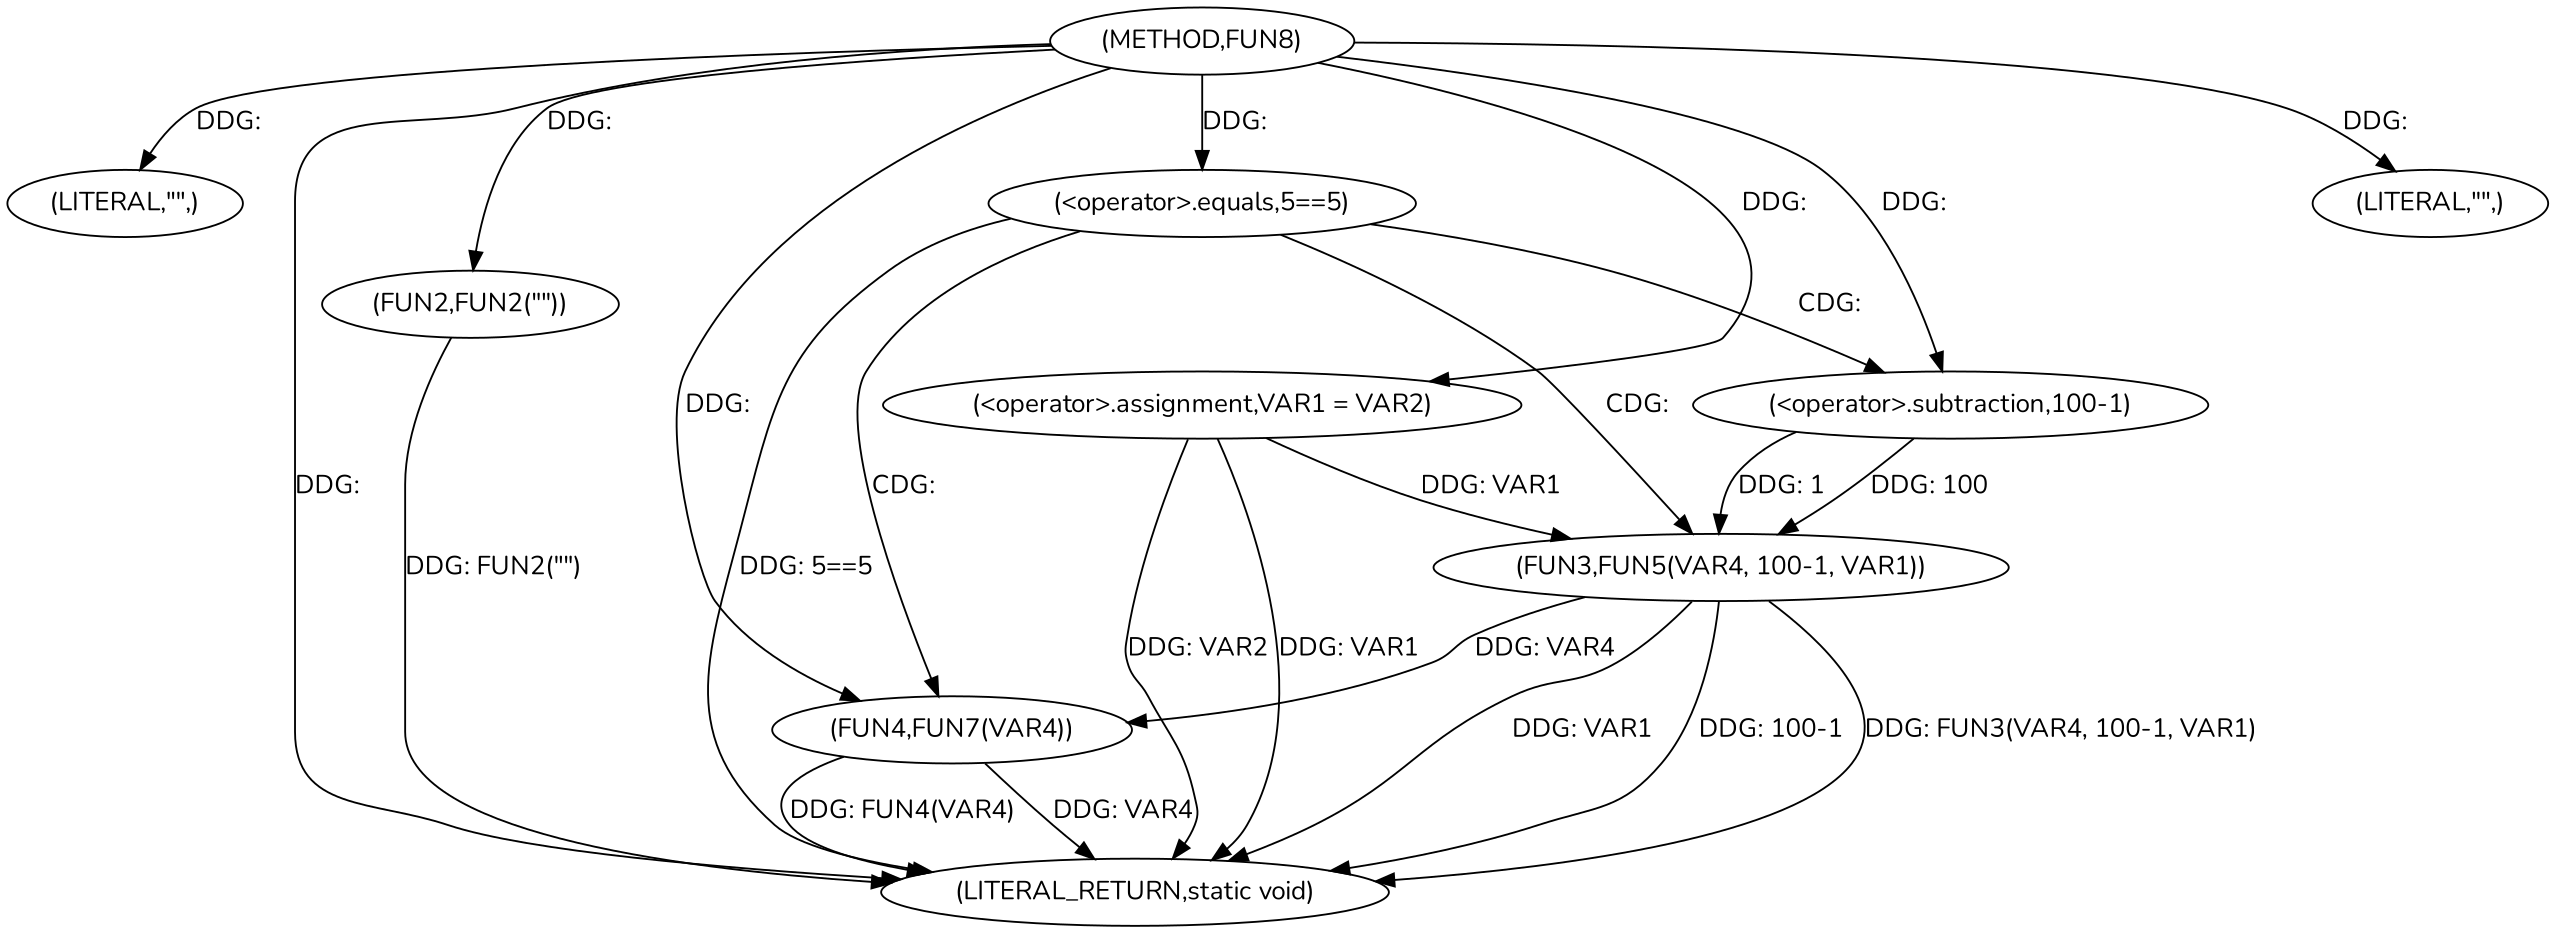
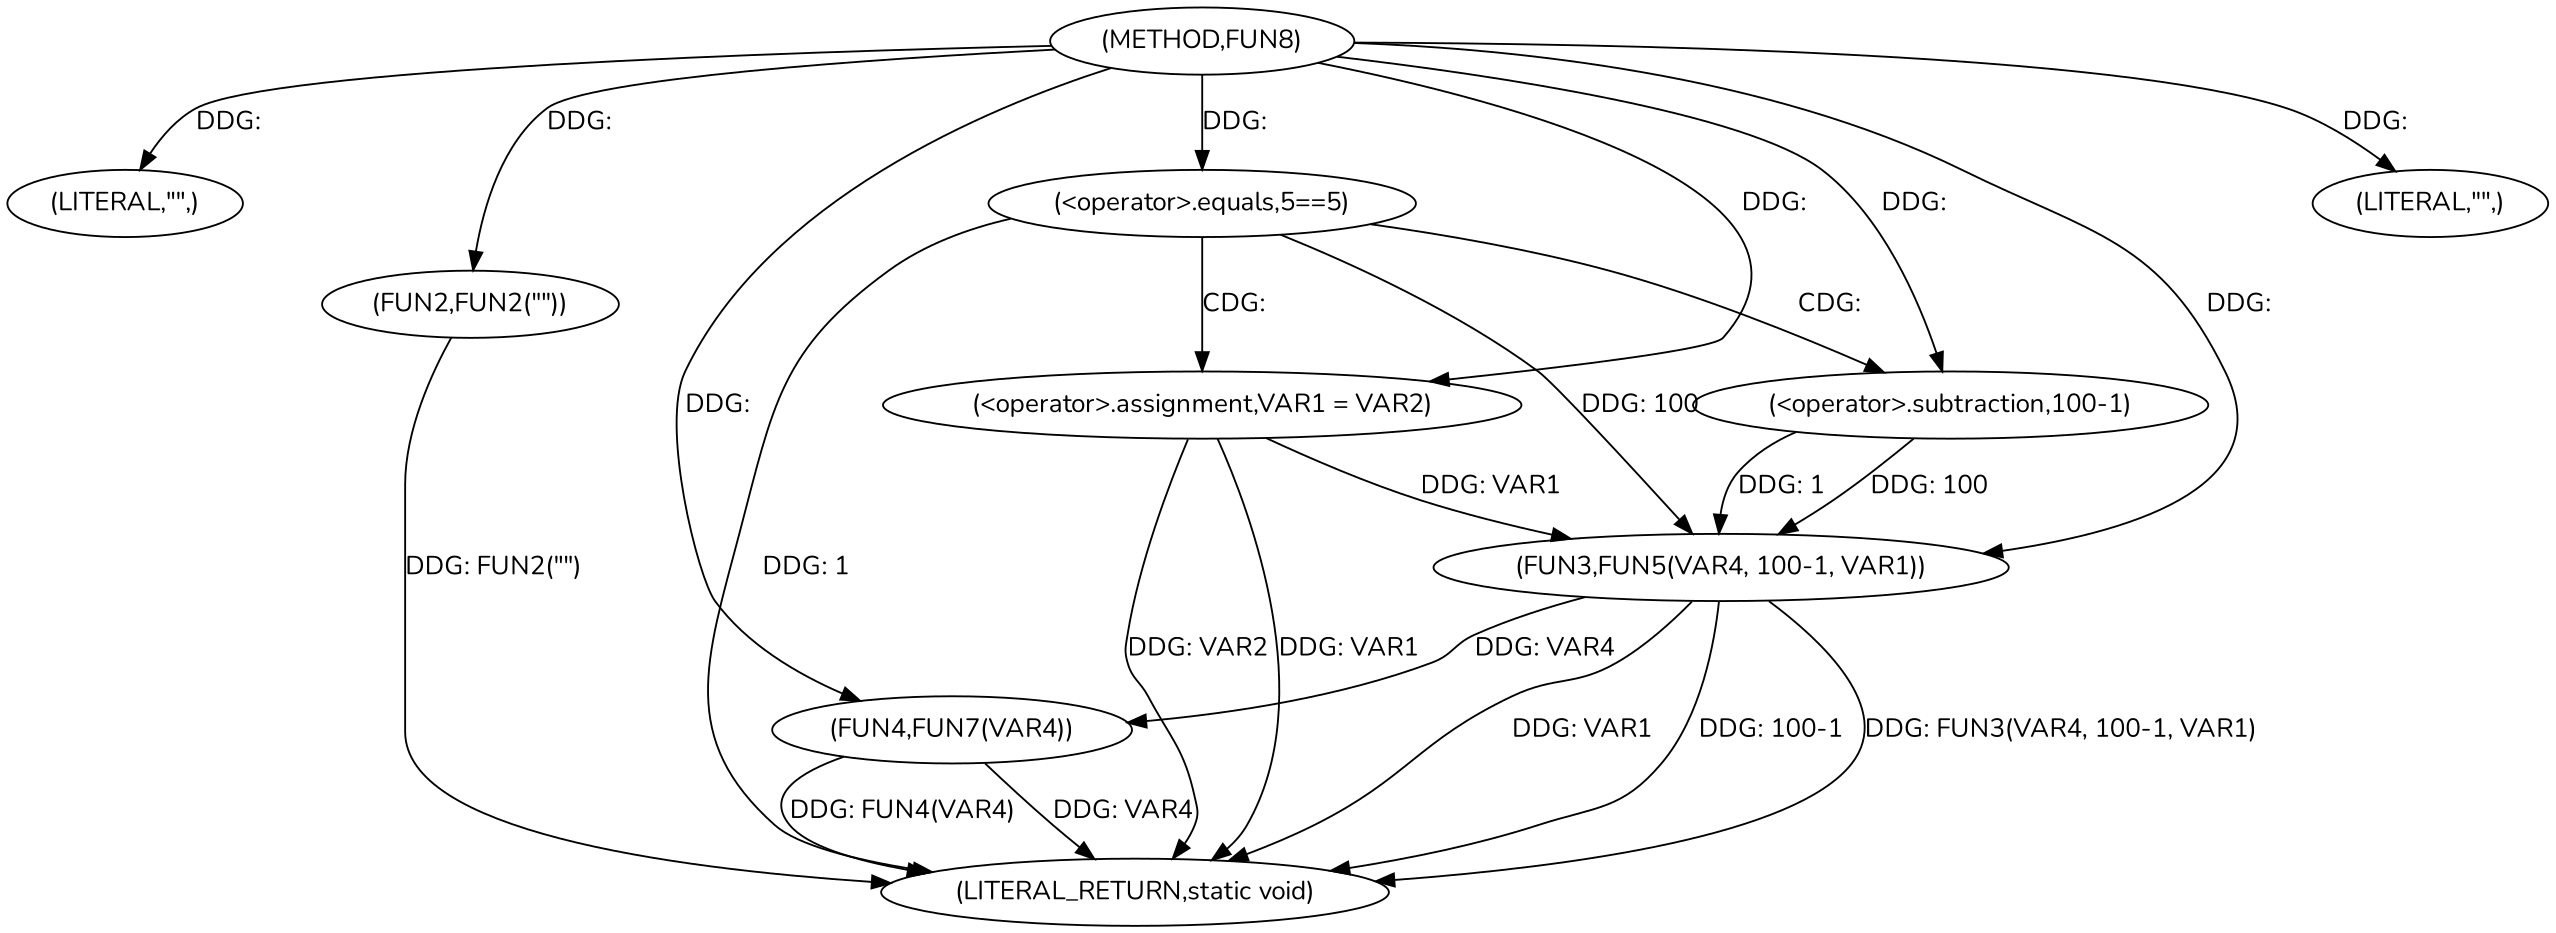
edge "(METHOD,FUN8)" -> "(LITERAL_RETURN,static void)": now "(METHOD,FUN8)" -> "(FUN3,FUN5(VAR4, 100-1, VAR1))"
edge "(<operator>.equals,5==5)" -> "(FUN4,FUN7(VAR4))": now "(<operator>.equals,5==5)" -> "(<operator>.assignment,VAR1 = VAR2)"
edge "(<operator>.equals,5==5)" -> "(FUN3,FUN5(VAR4, 100-1, VAR1))": label "CDG: " -> "DDG: 100"
edge "(<operator>.equals,5==5)" -> "(LITERAL_RETURN,static void)": label "DDG: 5==5" -> "DDG: 1"
